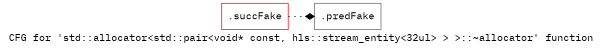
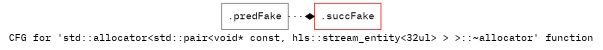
edge ".succFake" -> ".predFake": reversed
